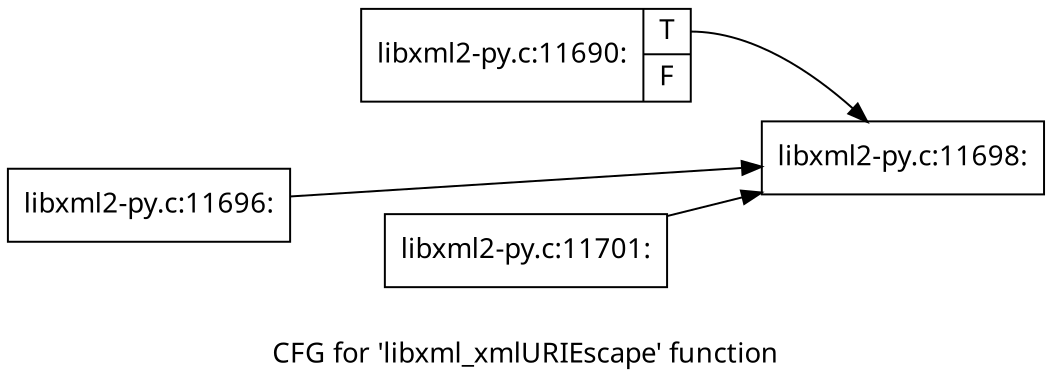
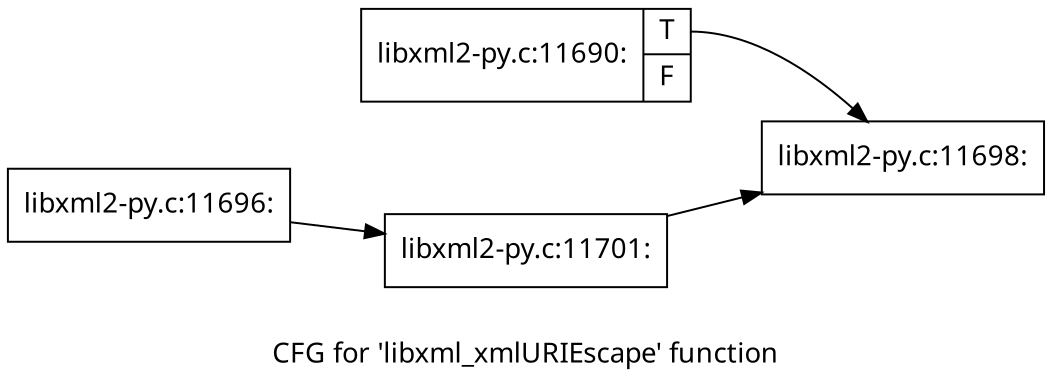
edge "libxml2-py.c:11696:" -> "libxml2-py.c:11698:": now "libxml2-py.c:11696:" -> "libxml2-py.c:11701:"
